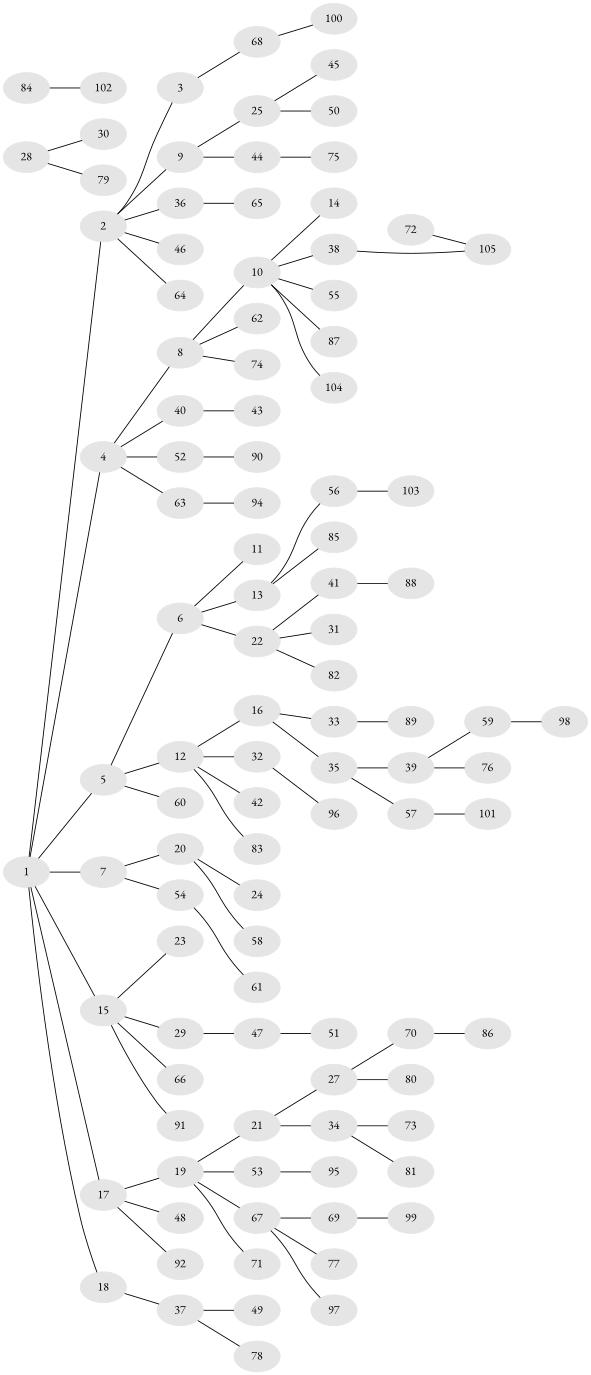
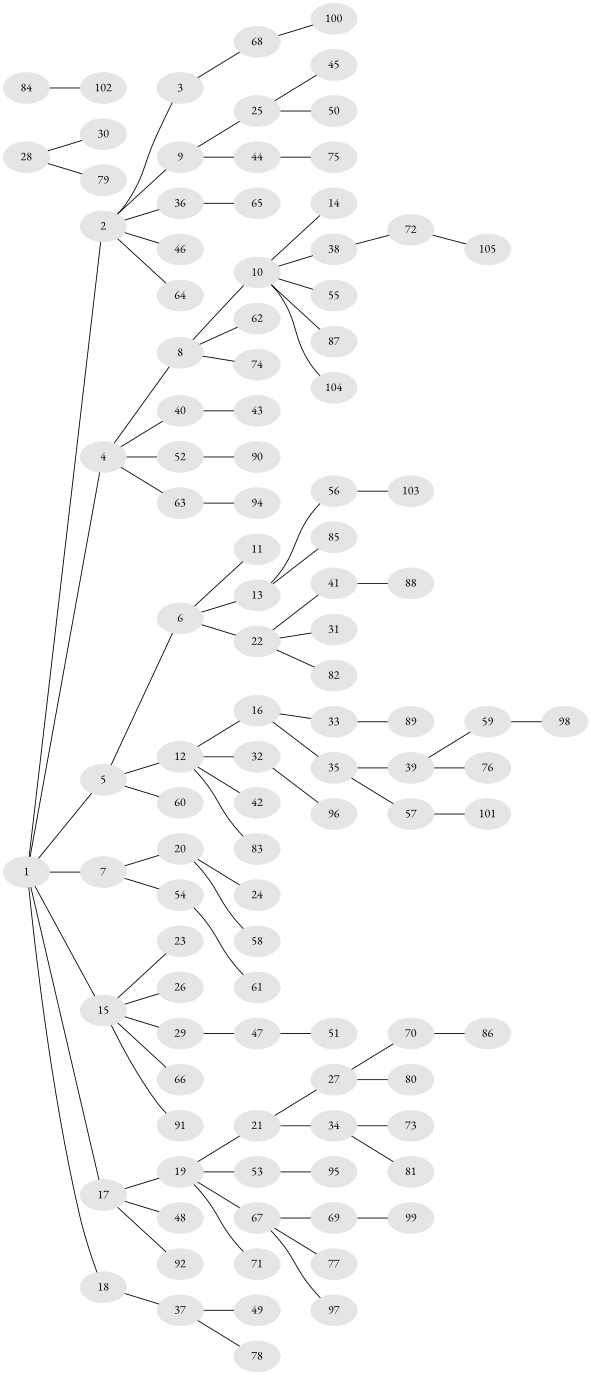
edge "38" -- "105": now "38" -- "72"
node "26": added
